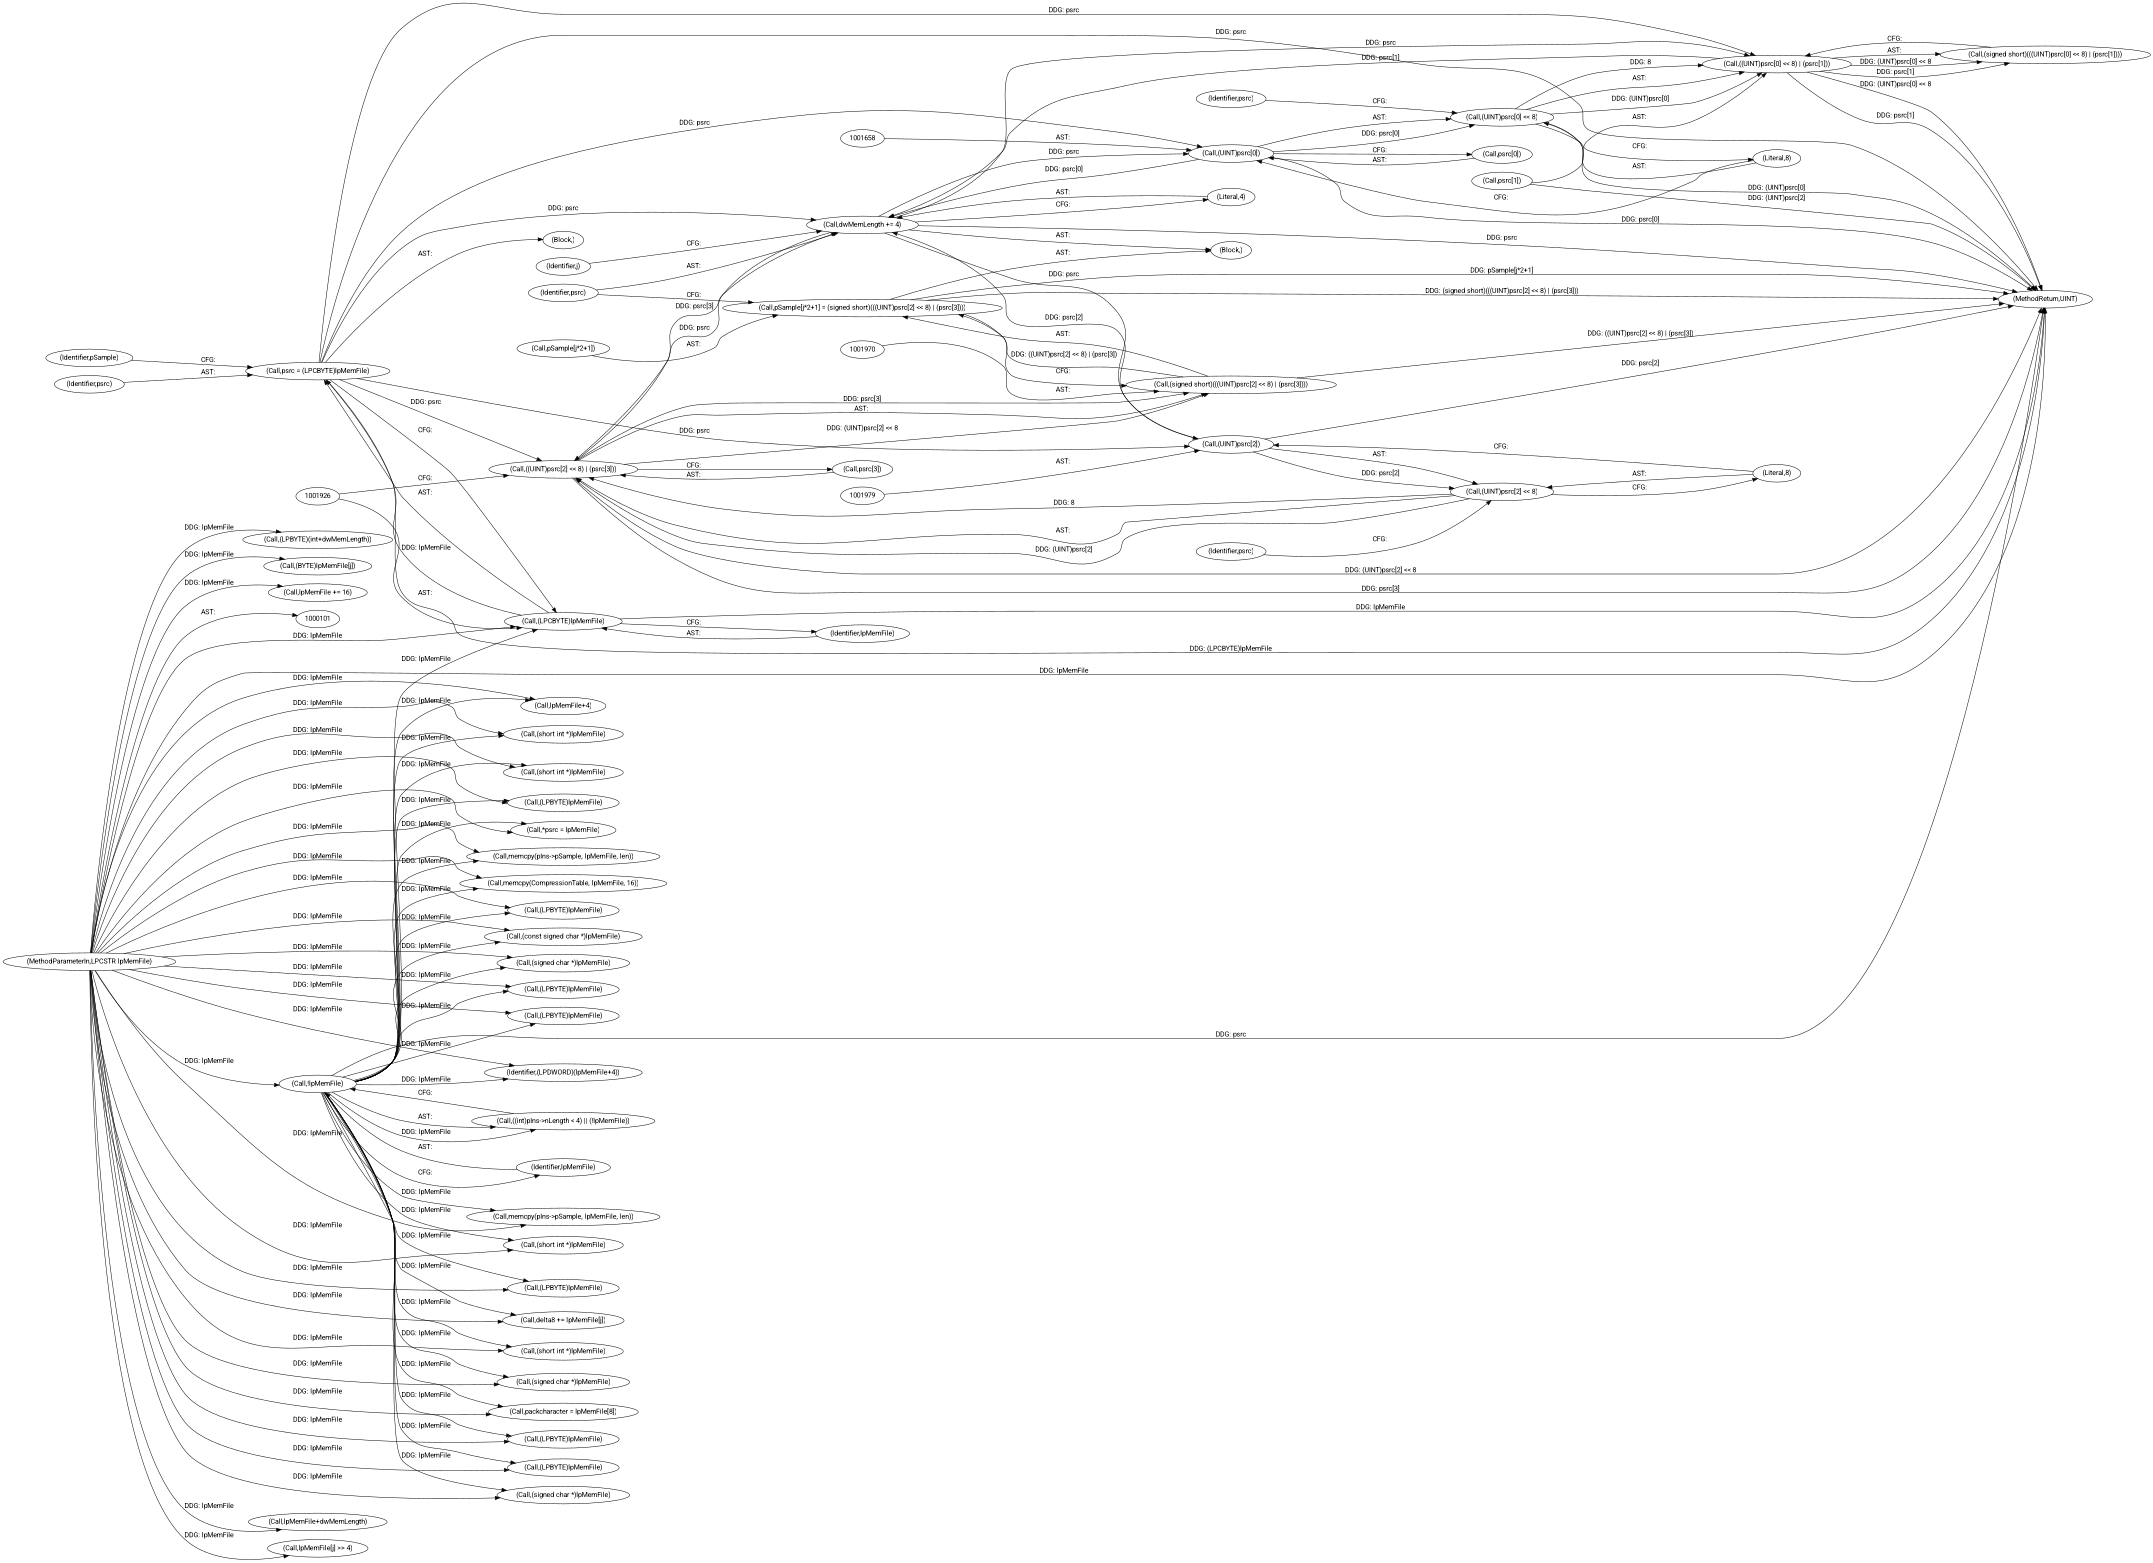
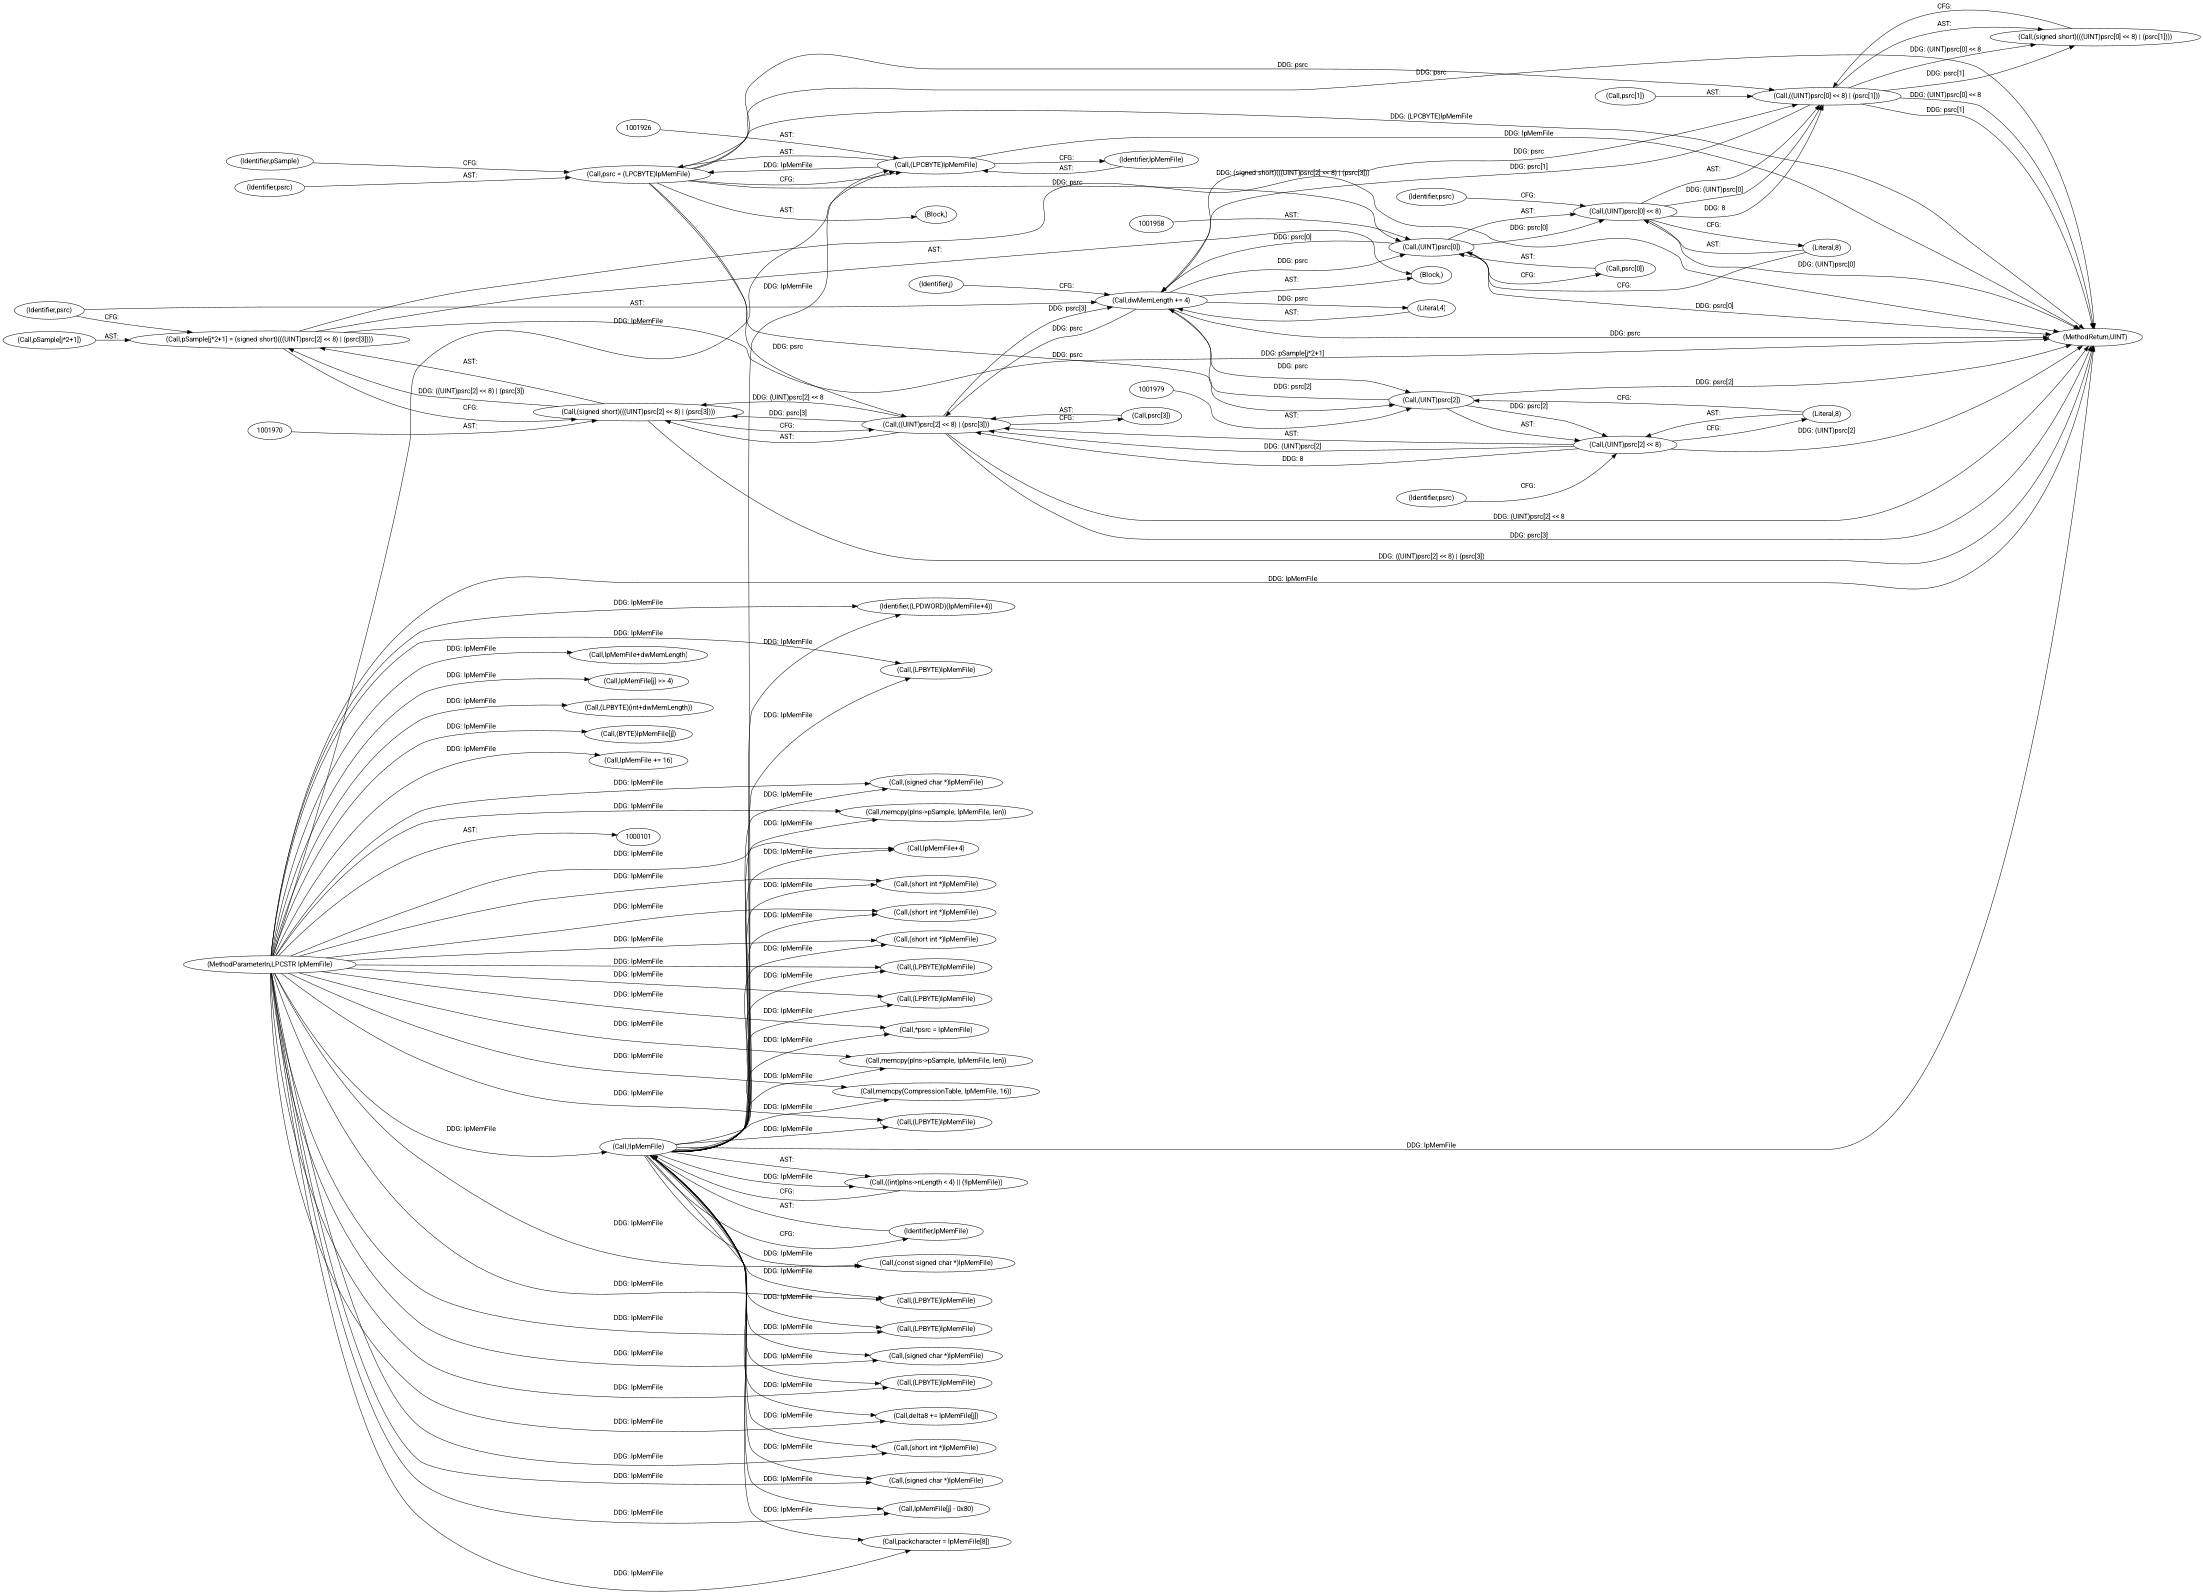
node "1001658": label "1001658" -> "1001958"
edge "(Call,dwMemLength += 4)" -> "(Literal,4)": label "CFG: " -> "DDG: psrc"
edge "(Call,psrc[1])" -> "(MethodReturn,UINT)": now "(Call,(UINT)psrc[2] << 8)" -> "(MethodReturn,UINT)"
edge "(Call,psrc = (LPCBYTE)lpMemFile)" -> "(Call,dwMemLength += 4)": removed, label "DDG: psrc"
edge "1001926" -> "(Call,((UINT)psrc[2] << 8) | (psrc[3]))": now "(Call,(signed short)(((UINT)psrc[2] << 8) | (psrc[3])))" -> "(Call,((UINT)psrc[2] << 8) | (psrc[3]))"
edge "(Call,!lpMemFile)" -> "(MethodReturn,UINT)": label "DDG: psrc" -> "DDG: lpMemFile"
node "(Call,lpMemFile[j] - 0x80)": added
